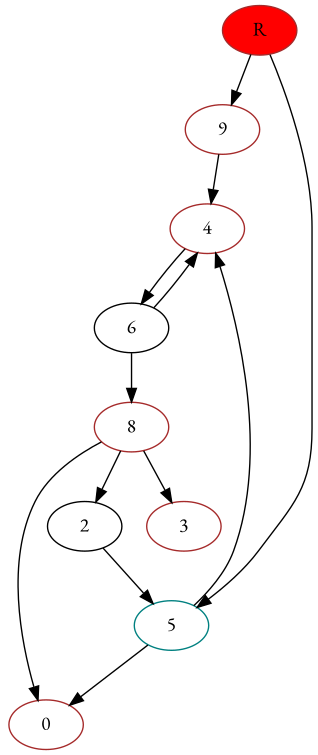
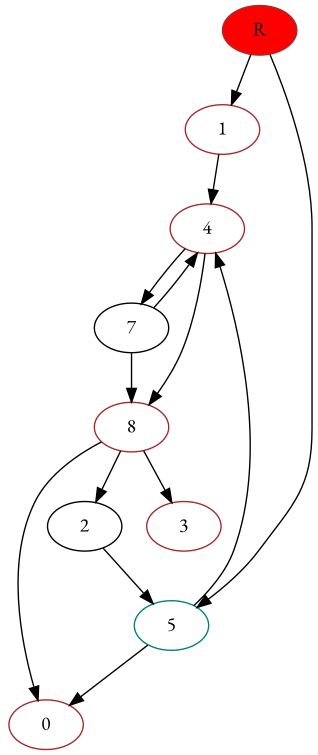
node "9": label "9" -> "1"
edge "4" -> "8": added
node "6": label "6" -> "7"
